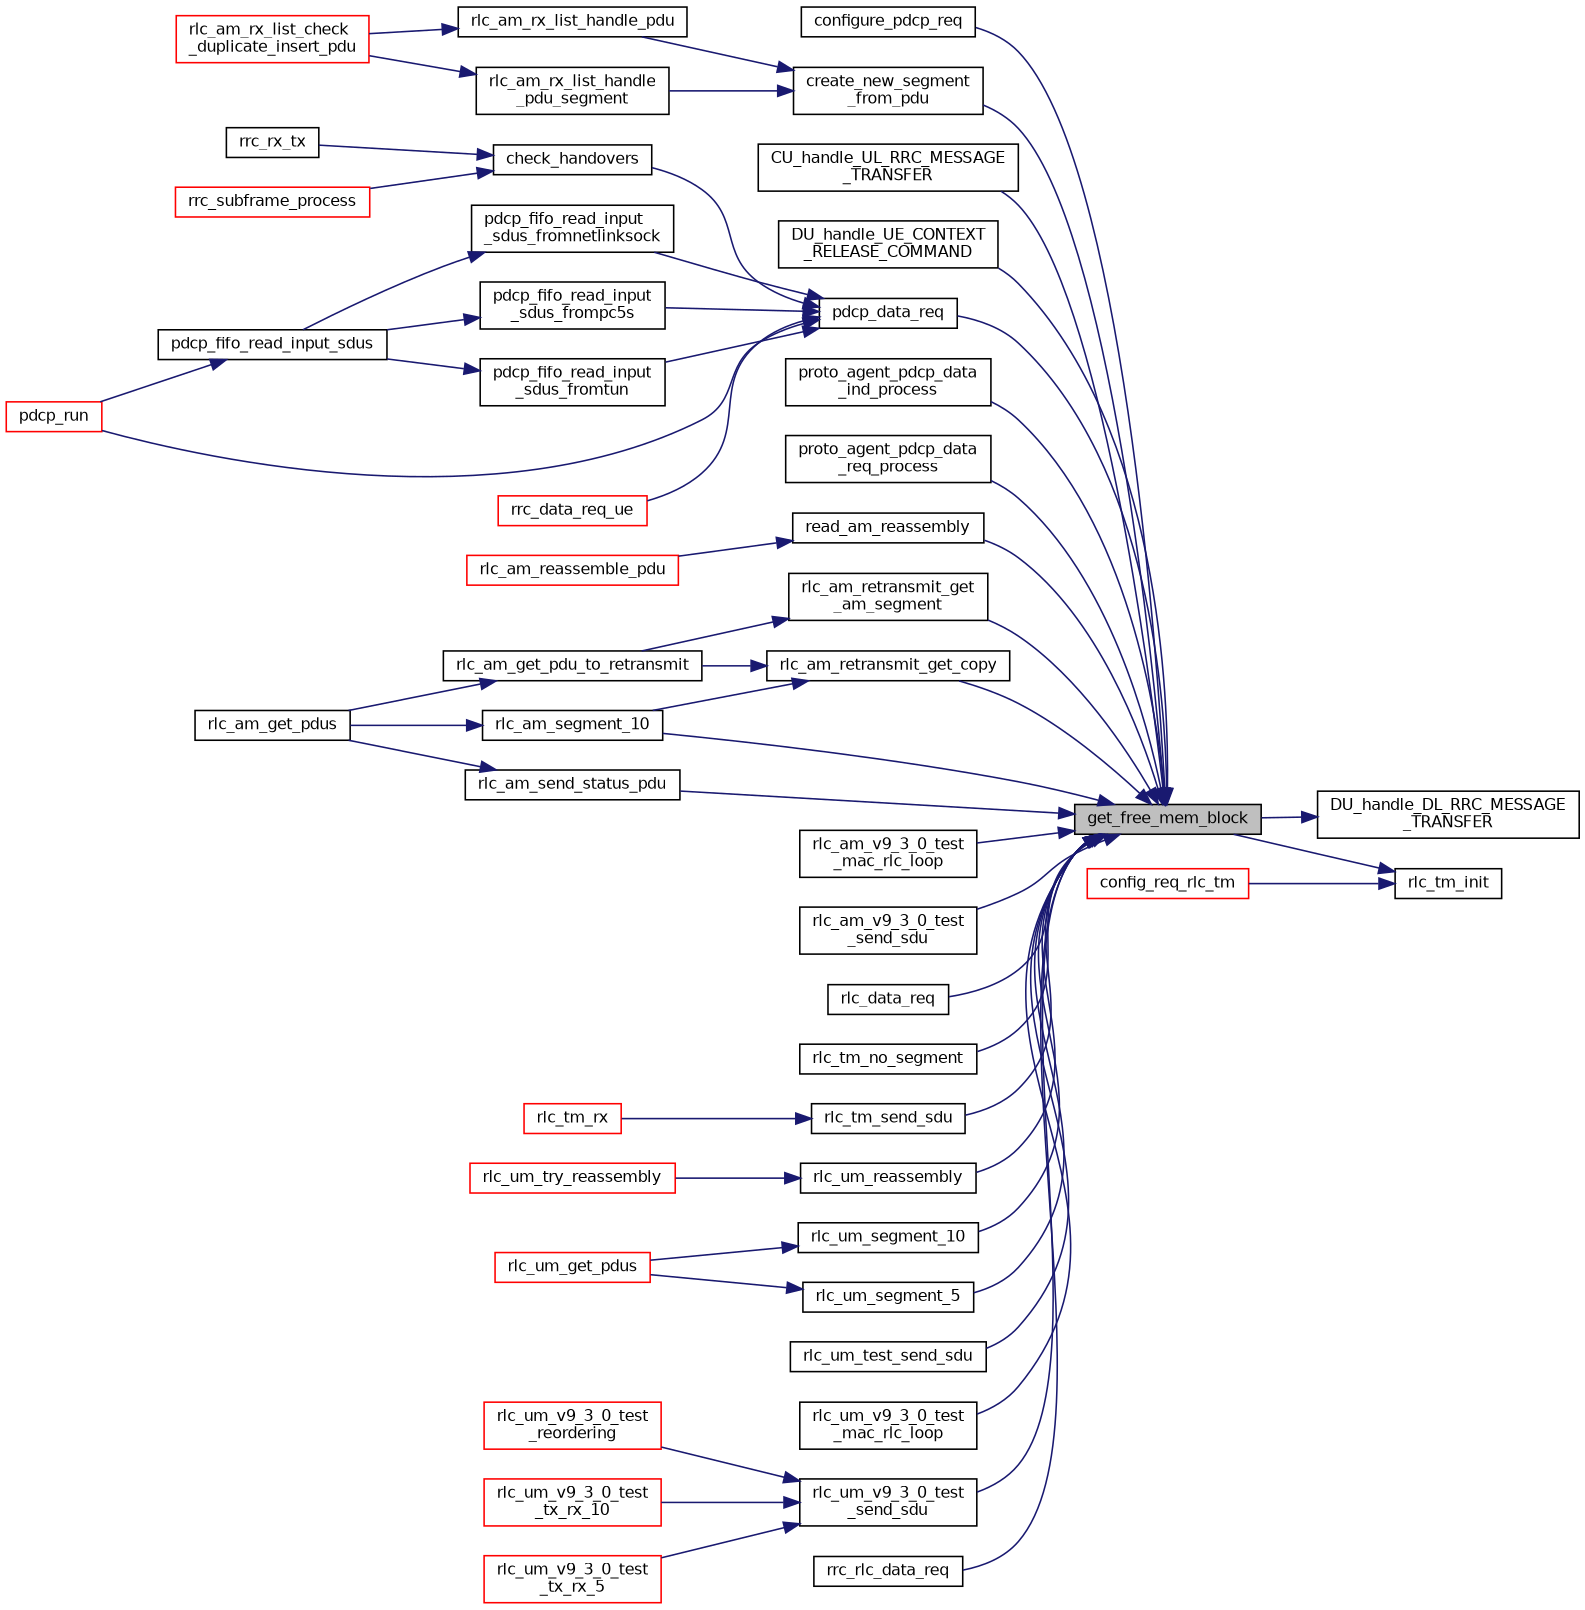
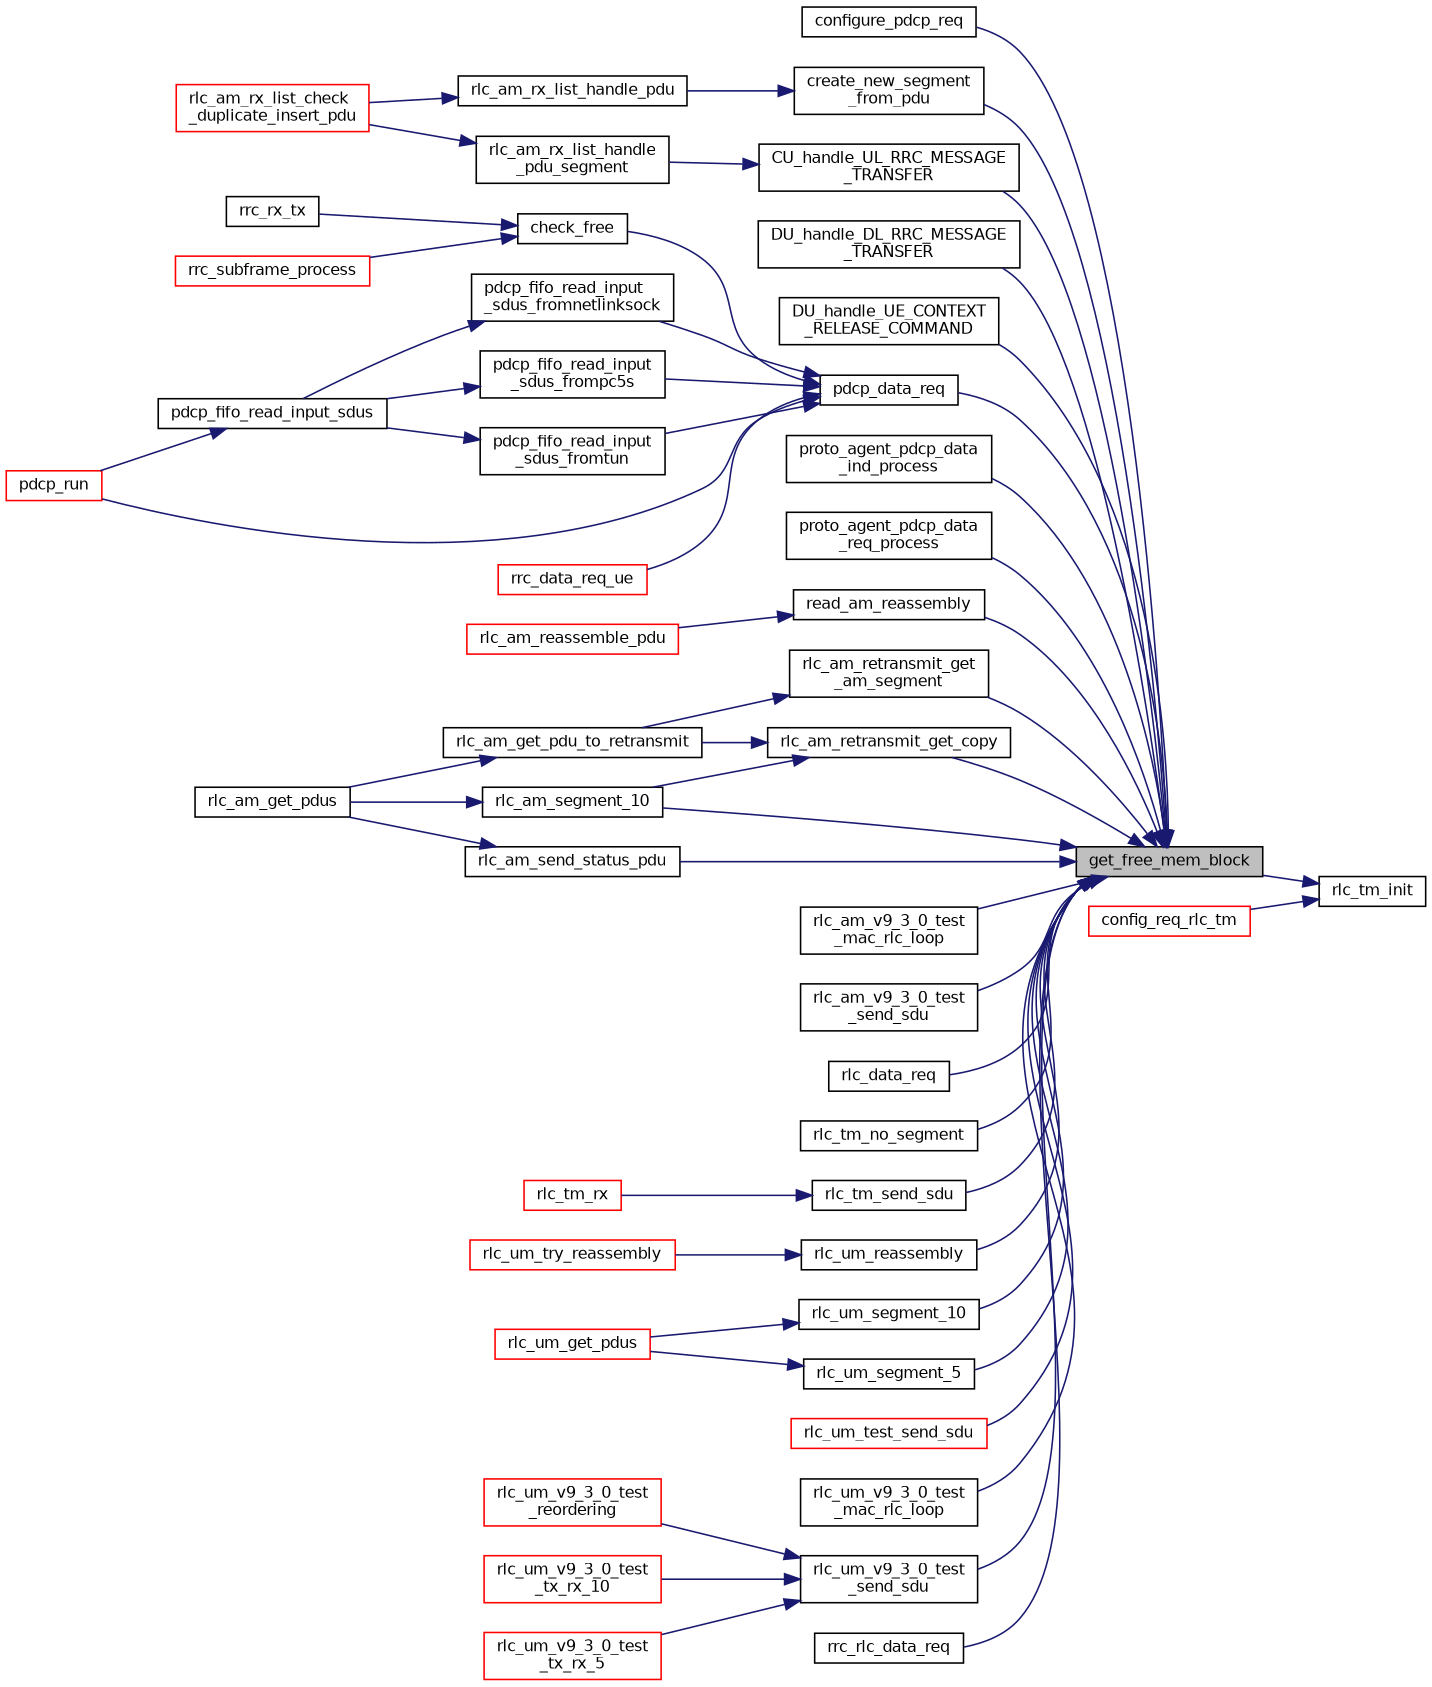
edge "rlc_am_rx_list_handle _pdu_segment" -> "create_new_segment _from_pdu": now "rlc_am_rx_list_handle _pdu_segment" -> "CU_handle_UL_RRC_MESSAGE _TRANSFER"
node "check_handovers": label "check_handovers" -> "check_free"
edge "get_free_mem_block" -> "DU_handle_DL_RRC_MESSAGE _TRANSFER": reversed
node "rlc_um_test_send_sdu": color black -> red
